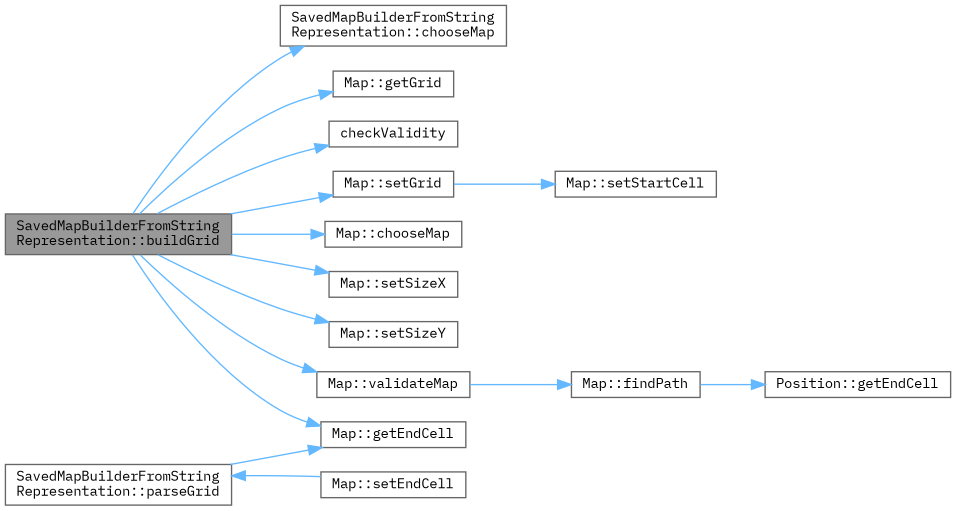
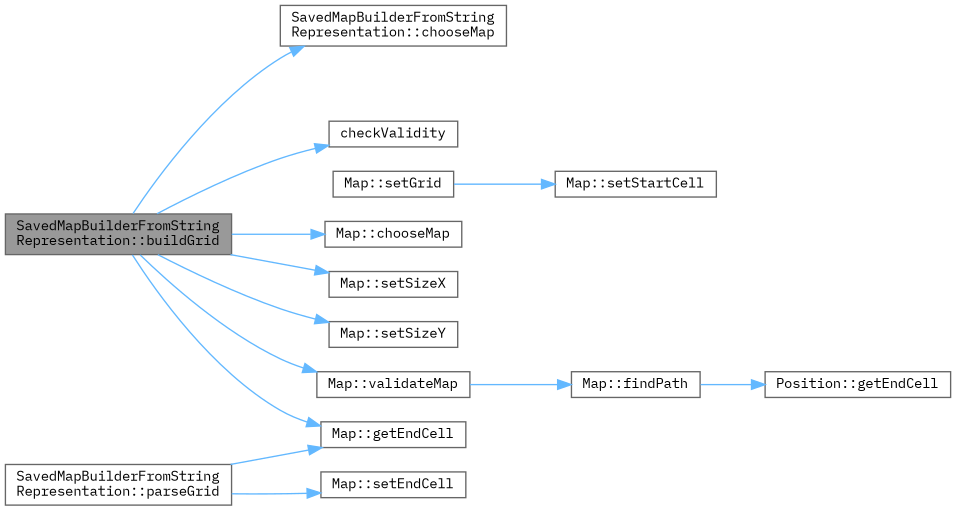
node "Map::getGrid": removed
edge "SavedMapBuilderFromString Representation::buildGrid" -> "Map::setGrid": removed
edge "Map::setEndCell" -> "SavedMapBuilderFromString Representation::parseGrid": reversed
